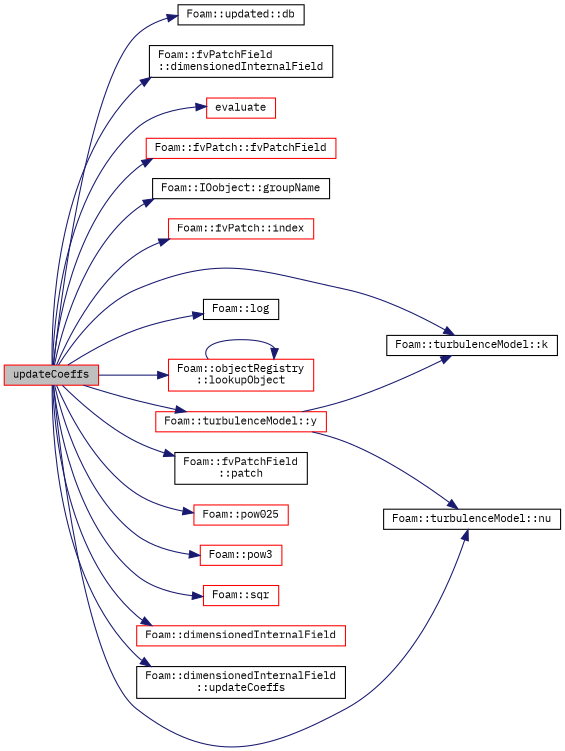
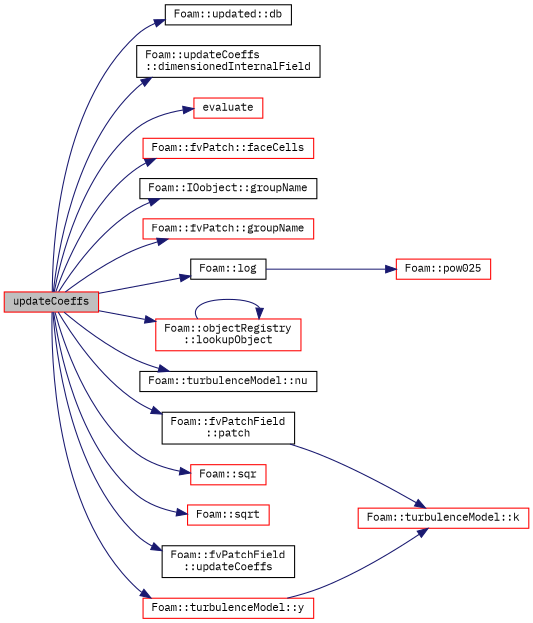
node "Foam::fvPatchField ::dimensionedInternalField": label "Foam::fvPatchField ::dimensionedInternalField" -> "Foam::updateCoeffs ::dimensionedInternalField"
node "Foam::fvPatch::fvPatchField": label "Foam::fvPatch::fvPatchField" -> "Foam::fvPatch::faceCells"
node "Foam::fvPatch::index": label "Foam::fvPatch::index" -> "Foam::fvPatch::groupName"
edge "updateCoeffs" -> "Foam::turbulenceModel::k": now "Foam::fvPatchField ::patch" -> "Foam::turbulenceModel::k"
node "Foam::turbulenceModel::k": color black -> red
edge "Foam::turbulenceModel::y" -> "Foam::turbulenceModel::nu": removed
edge "updateCoeffs" -> "Foam::pow025": now "Foam::log" -> "Foam::pow025"
node "Foam::pow3": removed
node "Foam::dimensionedInternalField": label "Foam::dimensionedInternalField" -> "Foam::sqrt"
node "Foam::dimensionedInternalField ::updateCoeffs": label "Foam::dimensionedInternalField ::updateCoeffs" -> "Foam::fvPatchField ::updateCoeffs"
